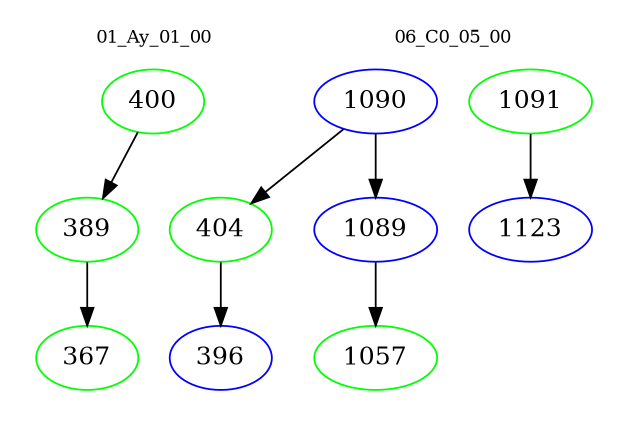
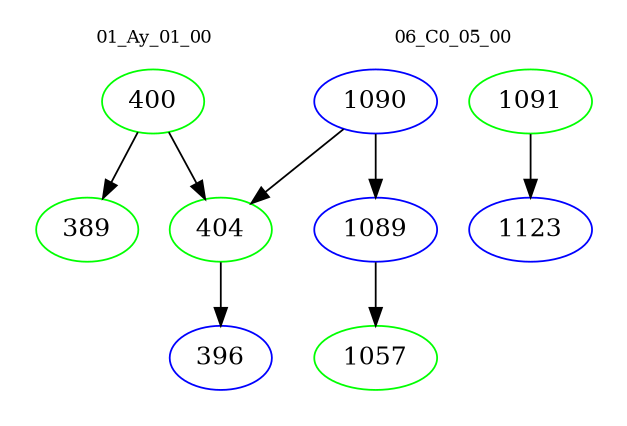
edge "400" -> "404": added
node "367": removed
